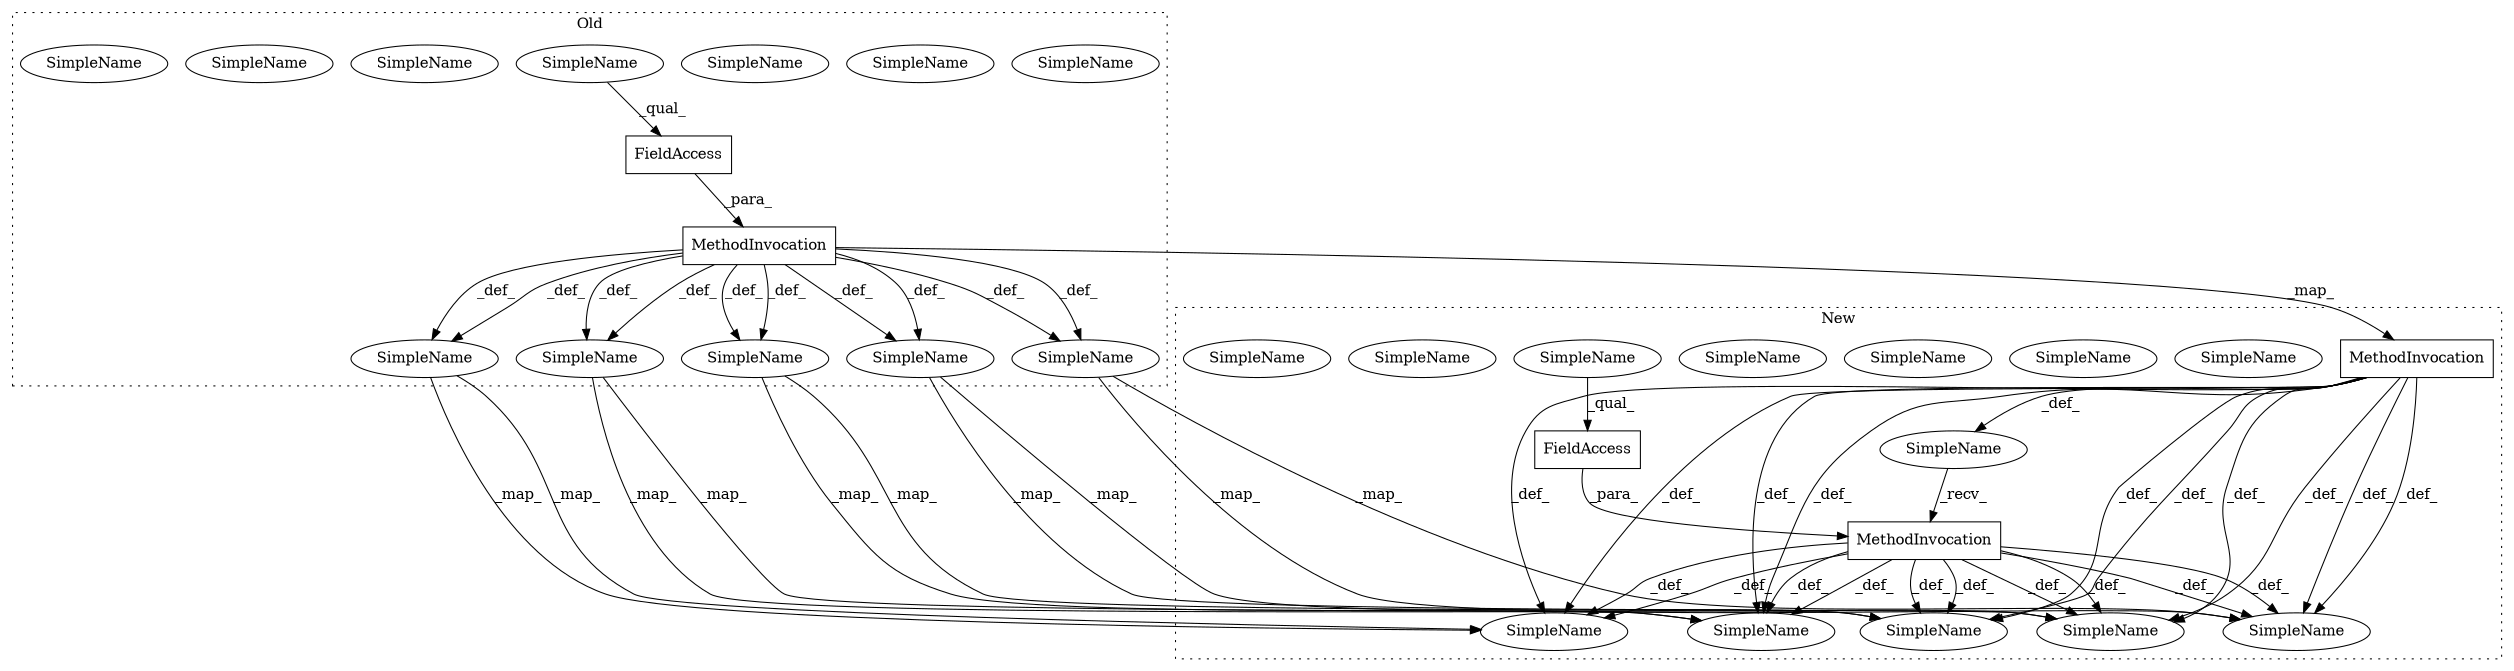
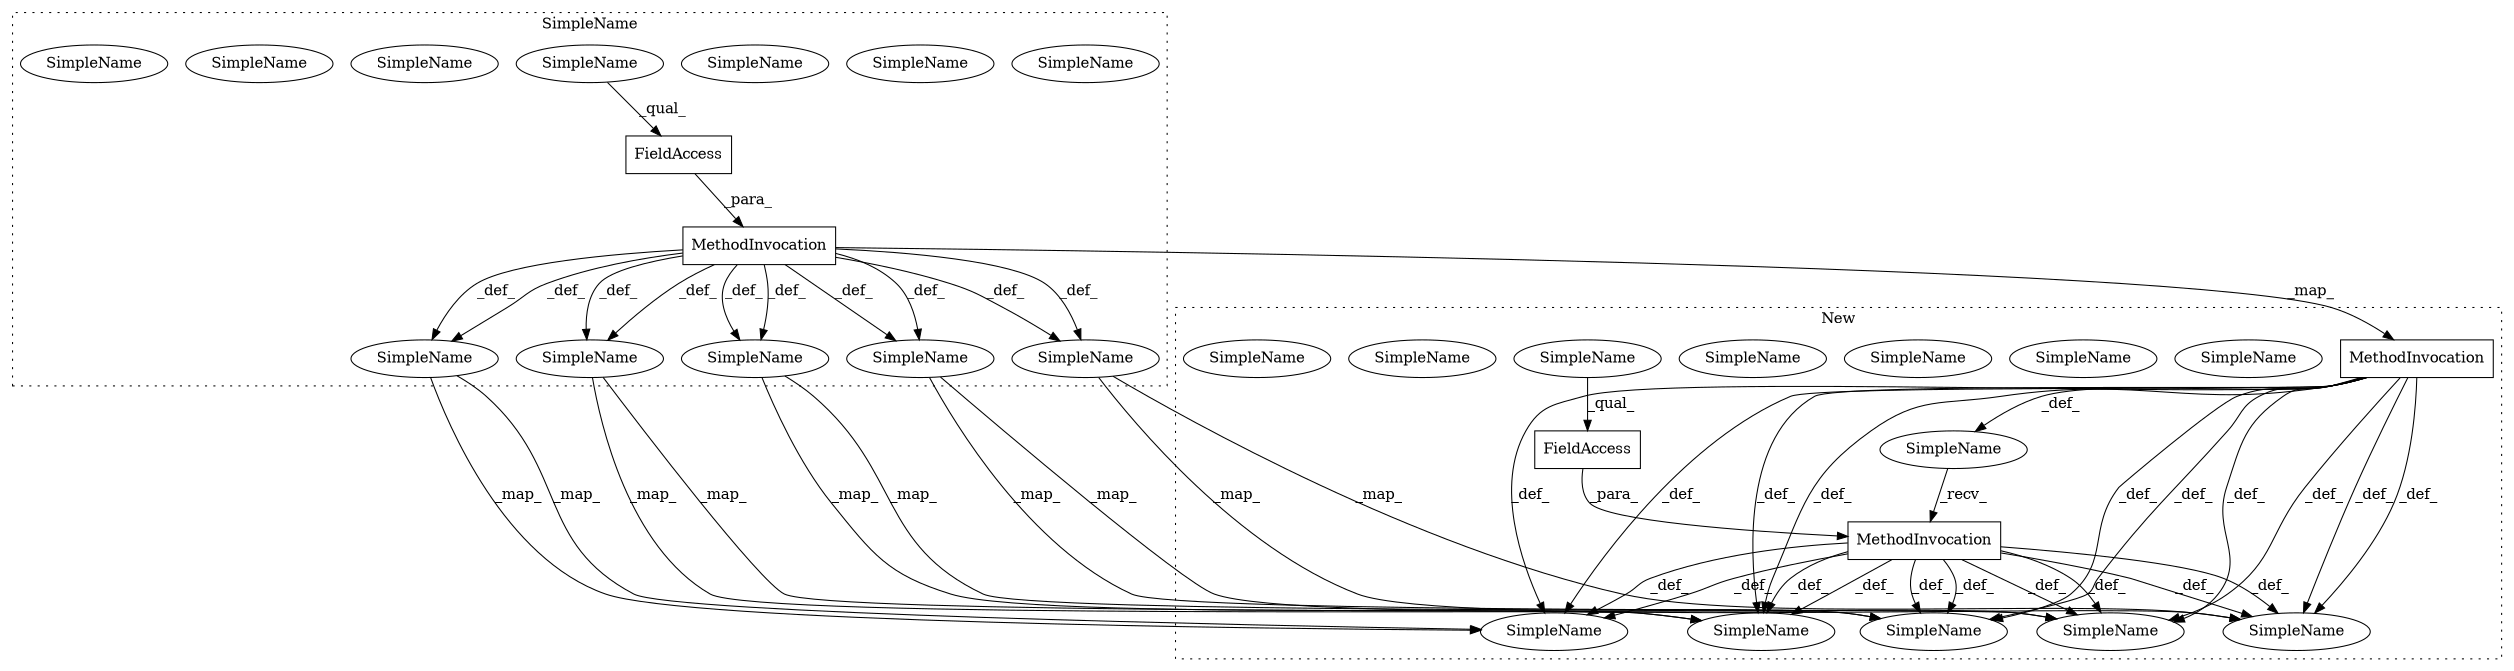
cluster "Old": label "Old" -> "SimpleName"
